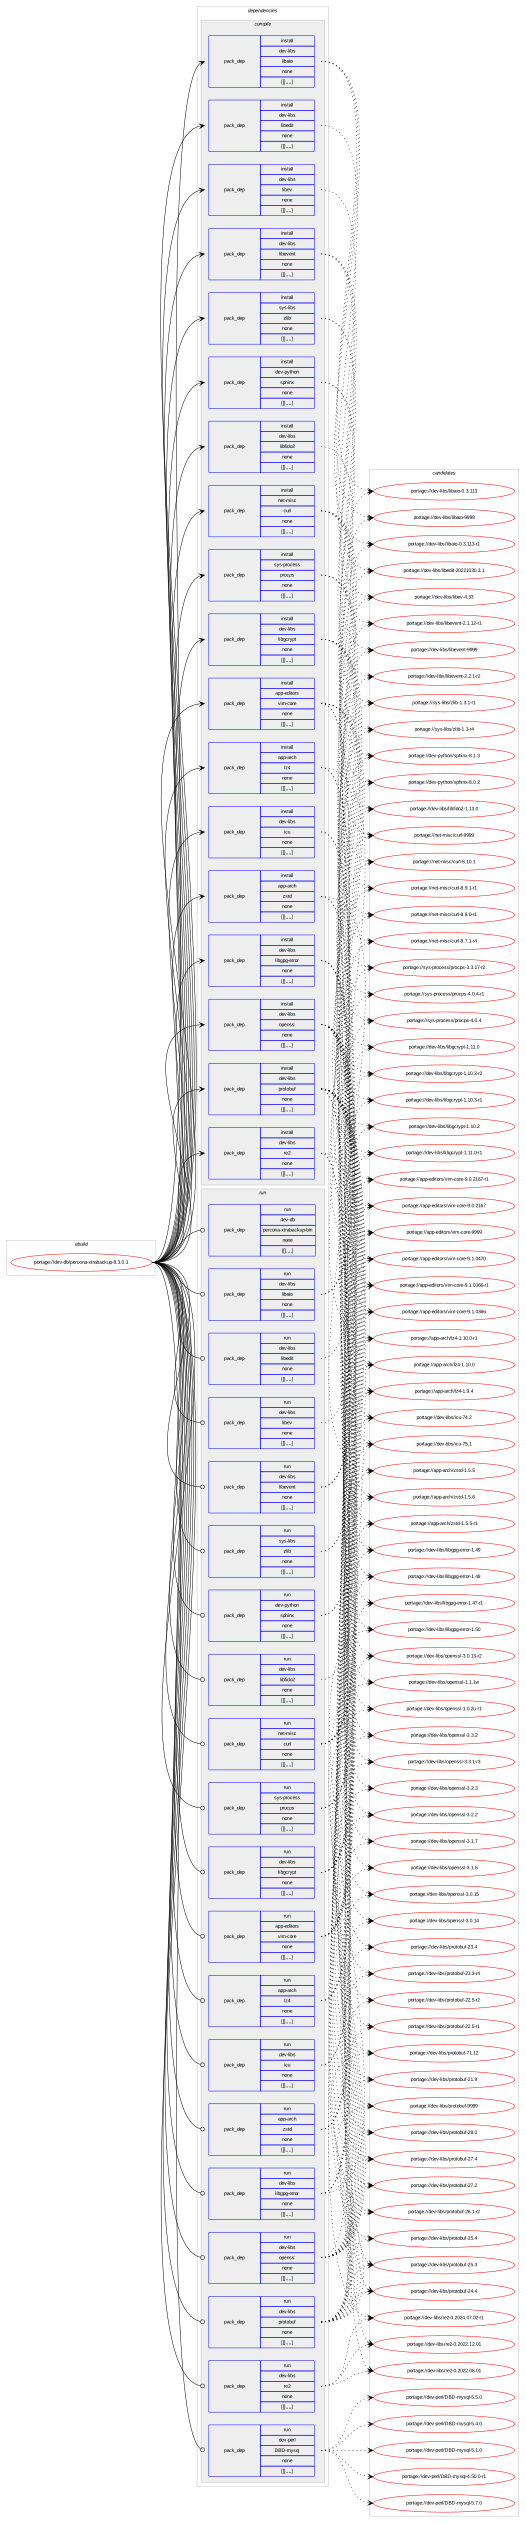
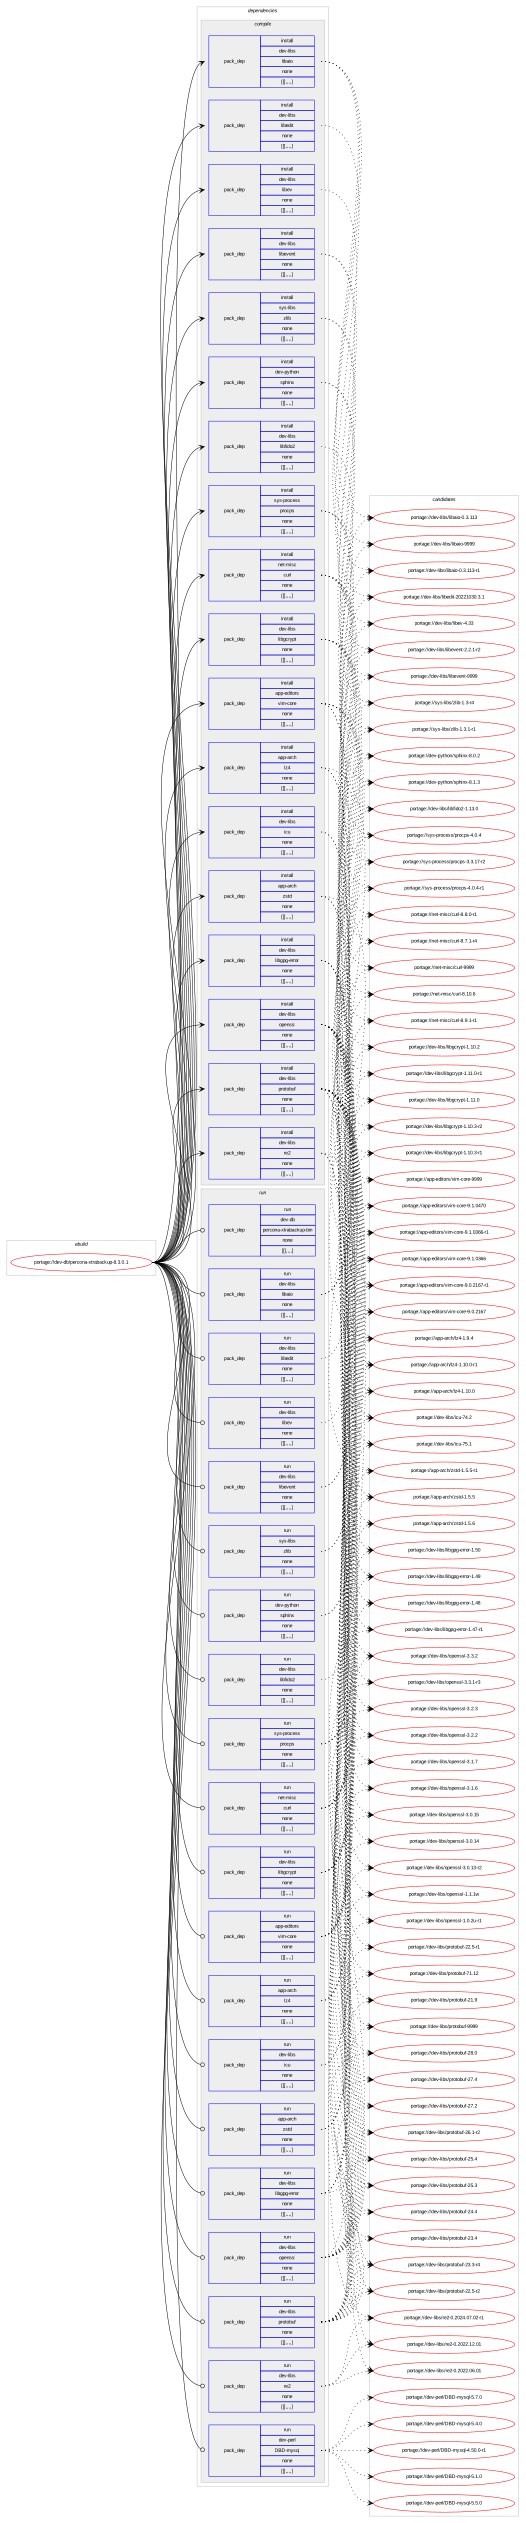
node "portage://dev-libs/libevent-2.1.12-r1": removed
node "portage://net-misc/curl-8.10.1": label "portage://net-misc/curl-8.10.1" -> "portage://net-misc/curl-8.10.6"
